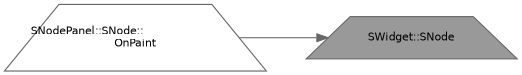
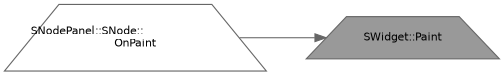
node "SWidget::SNode": label "SWidget::SNode" -> "SWidget::Paint"
